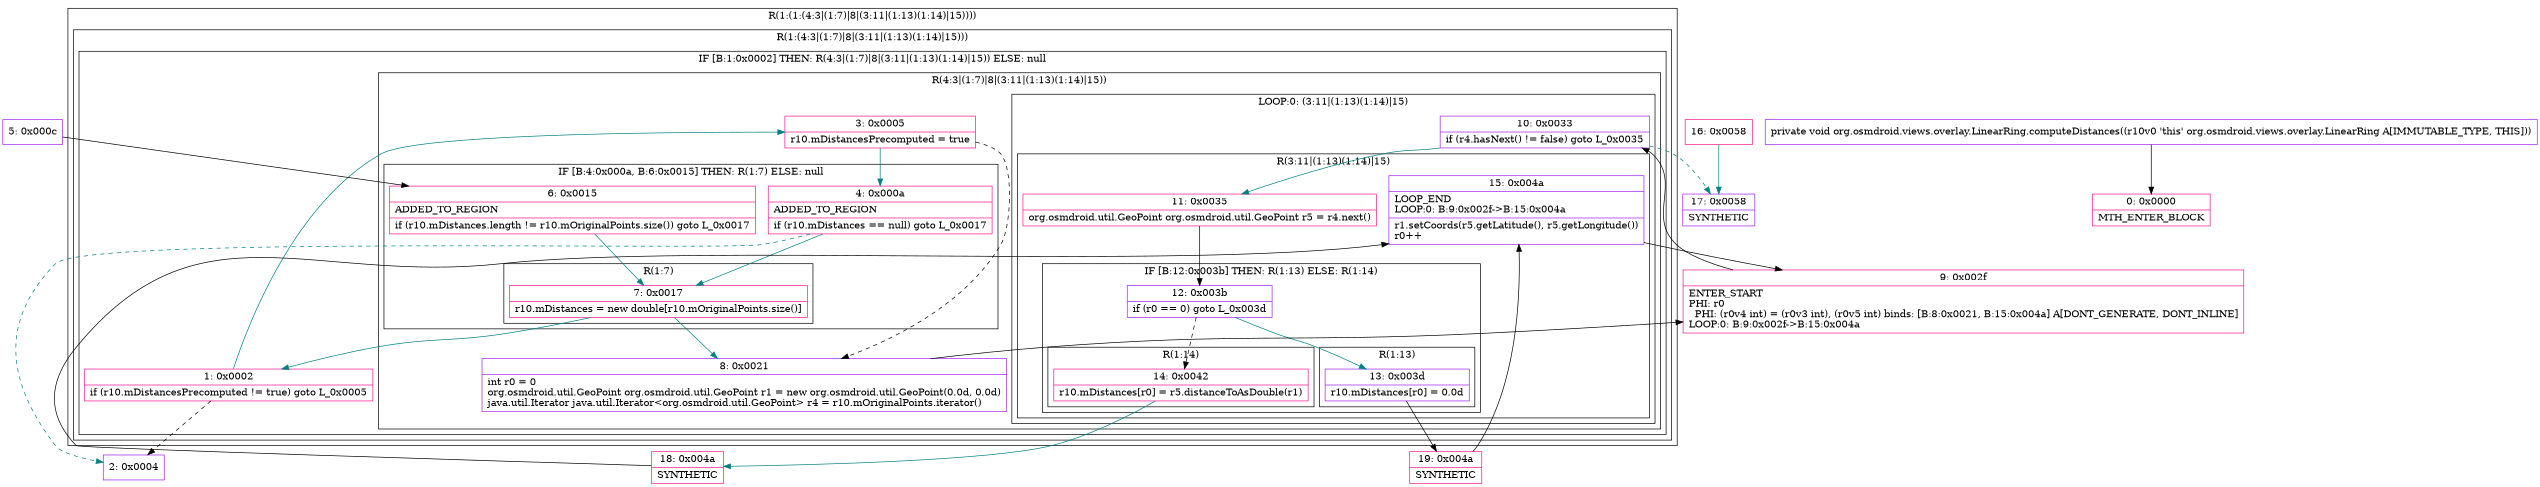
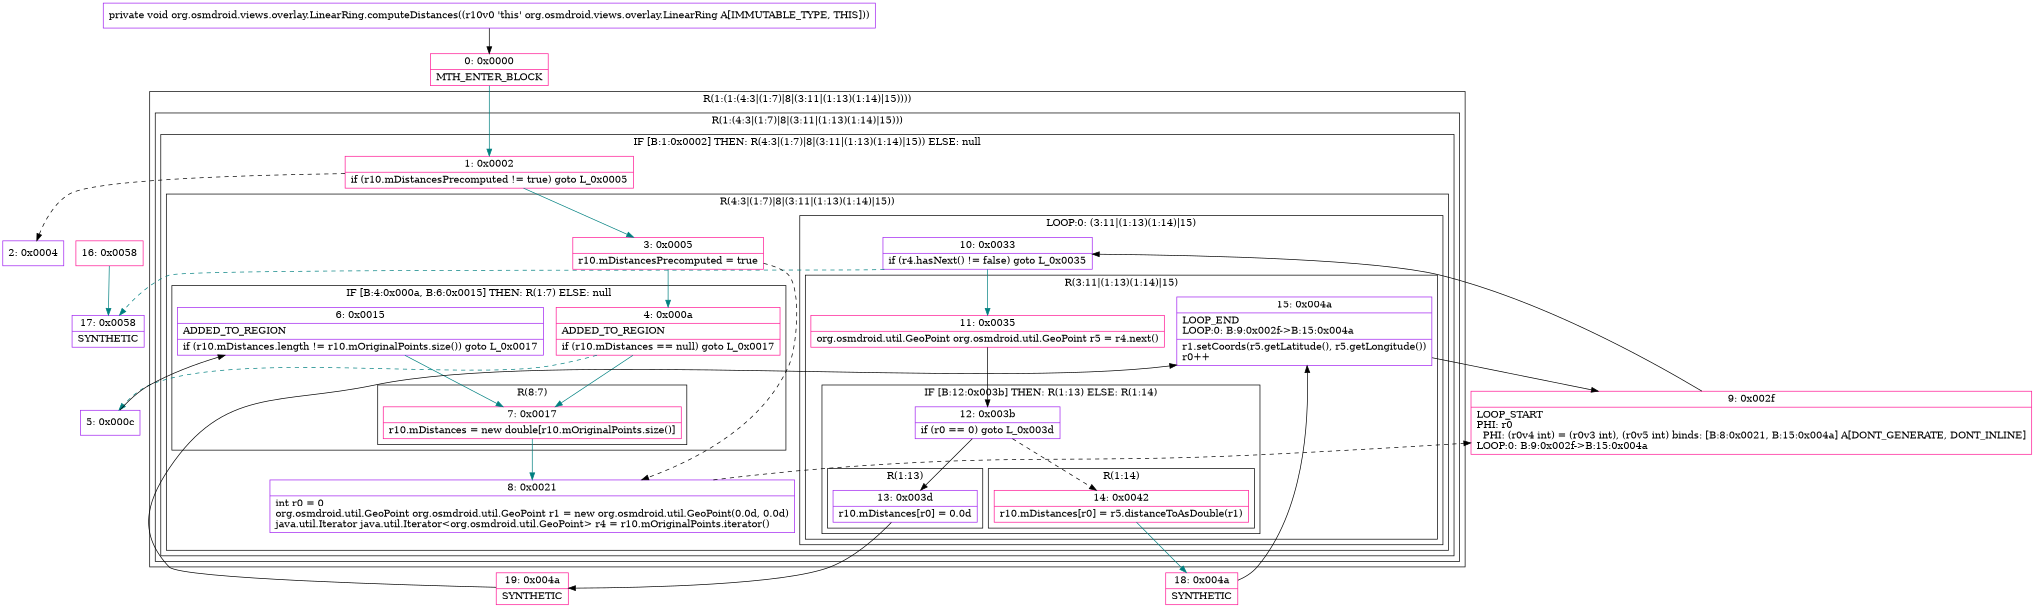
node "6: 0x0015": color deeppink -> purple
edge "4: 0x000a" -> "2: 0x0004": now "4: 0x000a" -> "5: 0x000c"
cluster "R(1:7)": label "R(1:7)" -> "R(8:7)"
node "9: 0x002f": text "ENTER_START" -> "LOOP_START"
edge "8: 0x0021" -> "9: 0x002f": style solid -> dashed
edge "7: 0x0017" -> "1: 0x0002": now "0: 0x0000" -> "1: 0x0002"
edge "12: 0x003b" -> "13: 0x003d": color teal -> black
